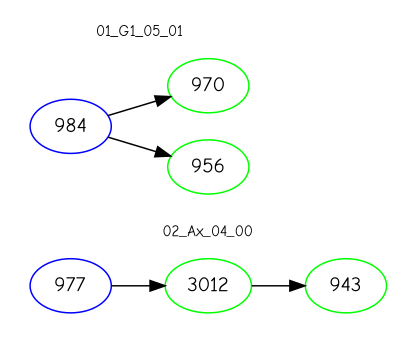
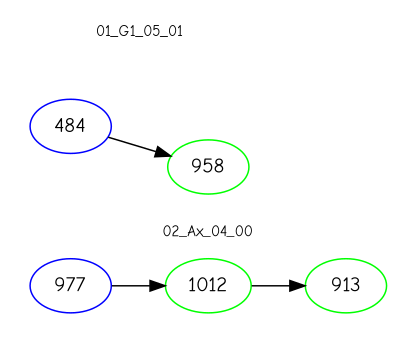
node "970": removed
node "984": label "984" -> "484"
node "956": label "956" -> "958"
node "3012": label "3012" -> "1012"
node "943": label "943" -> "913"
